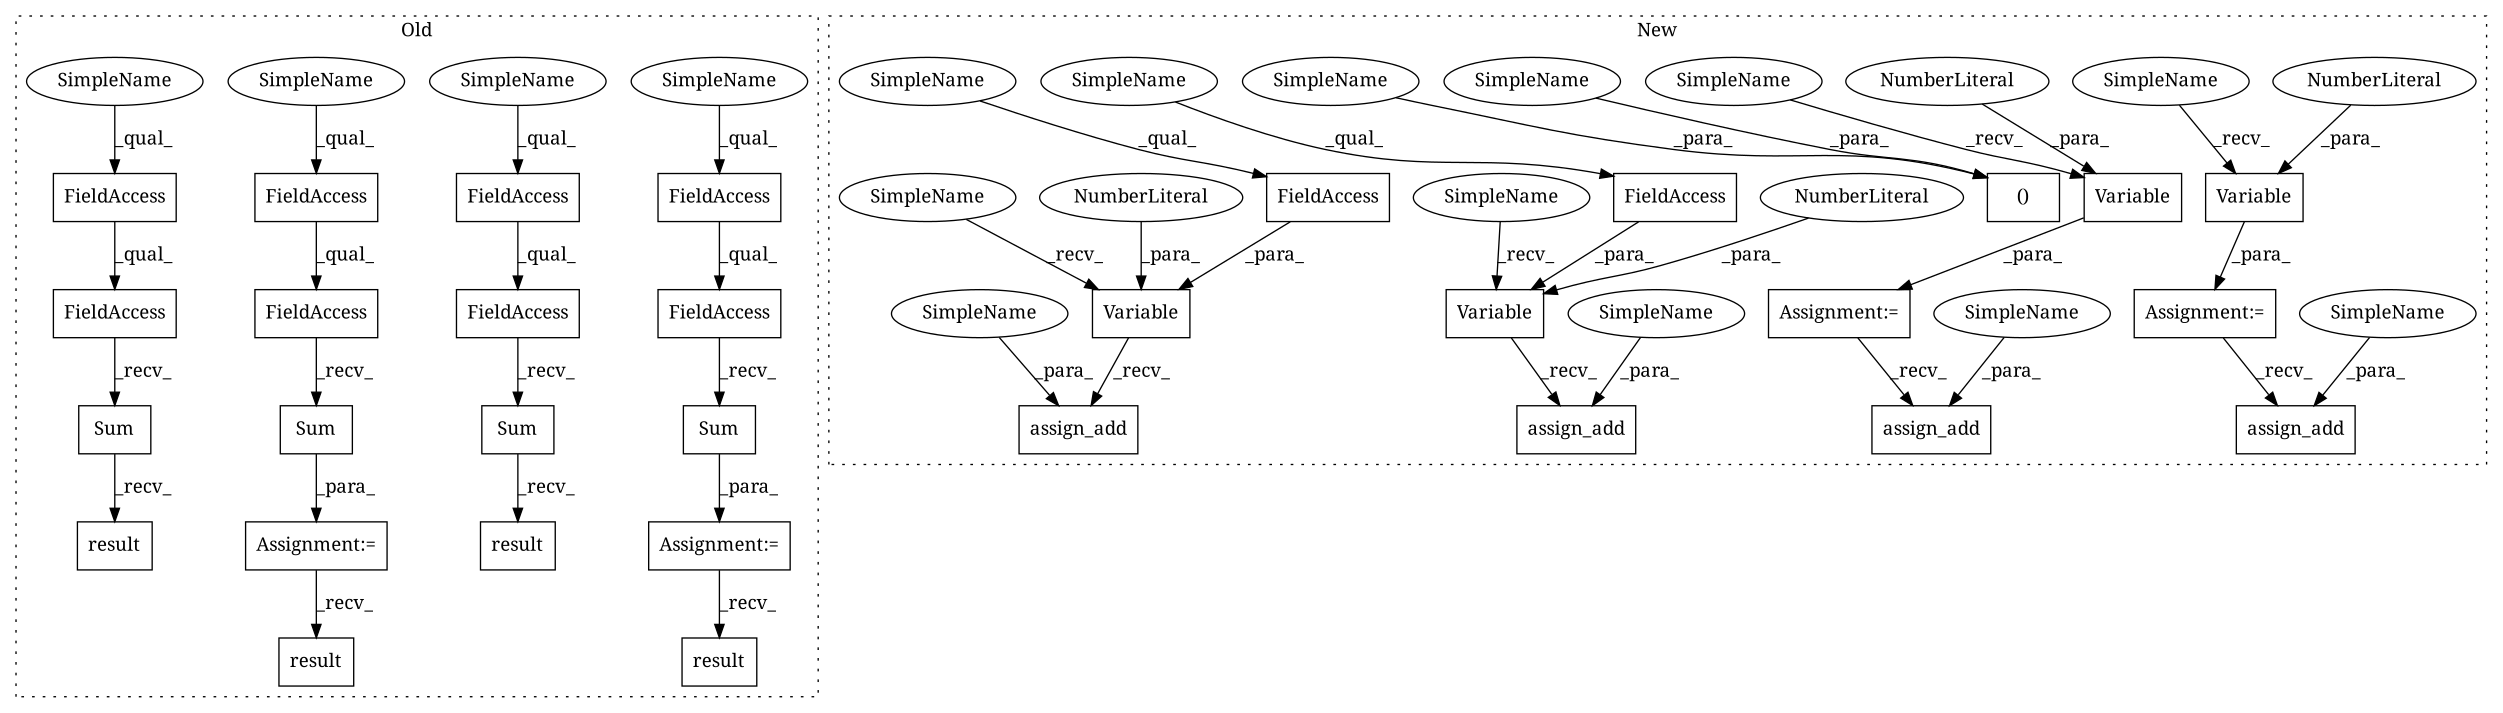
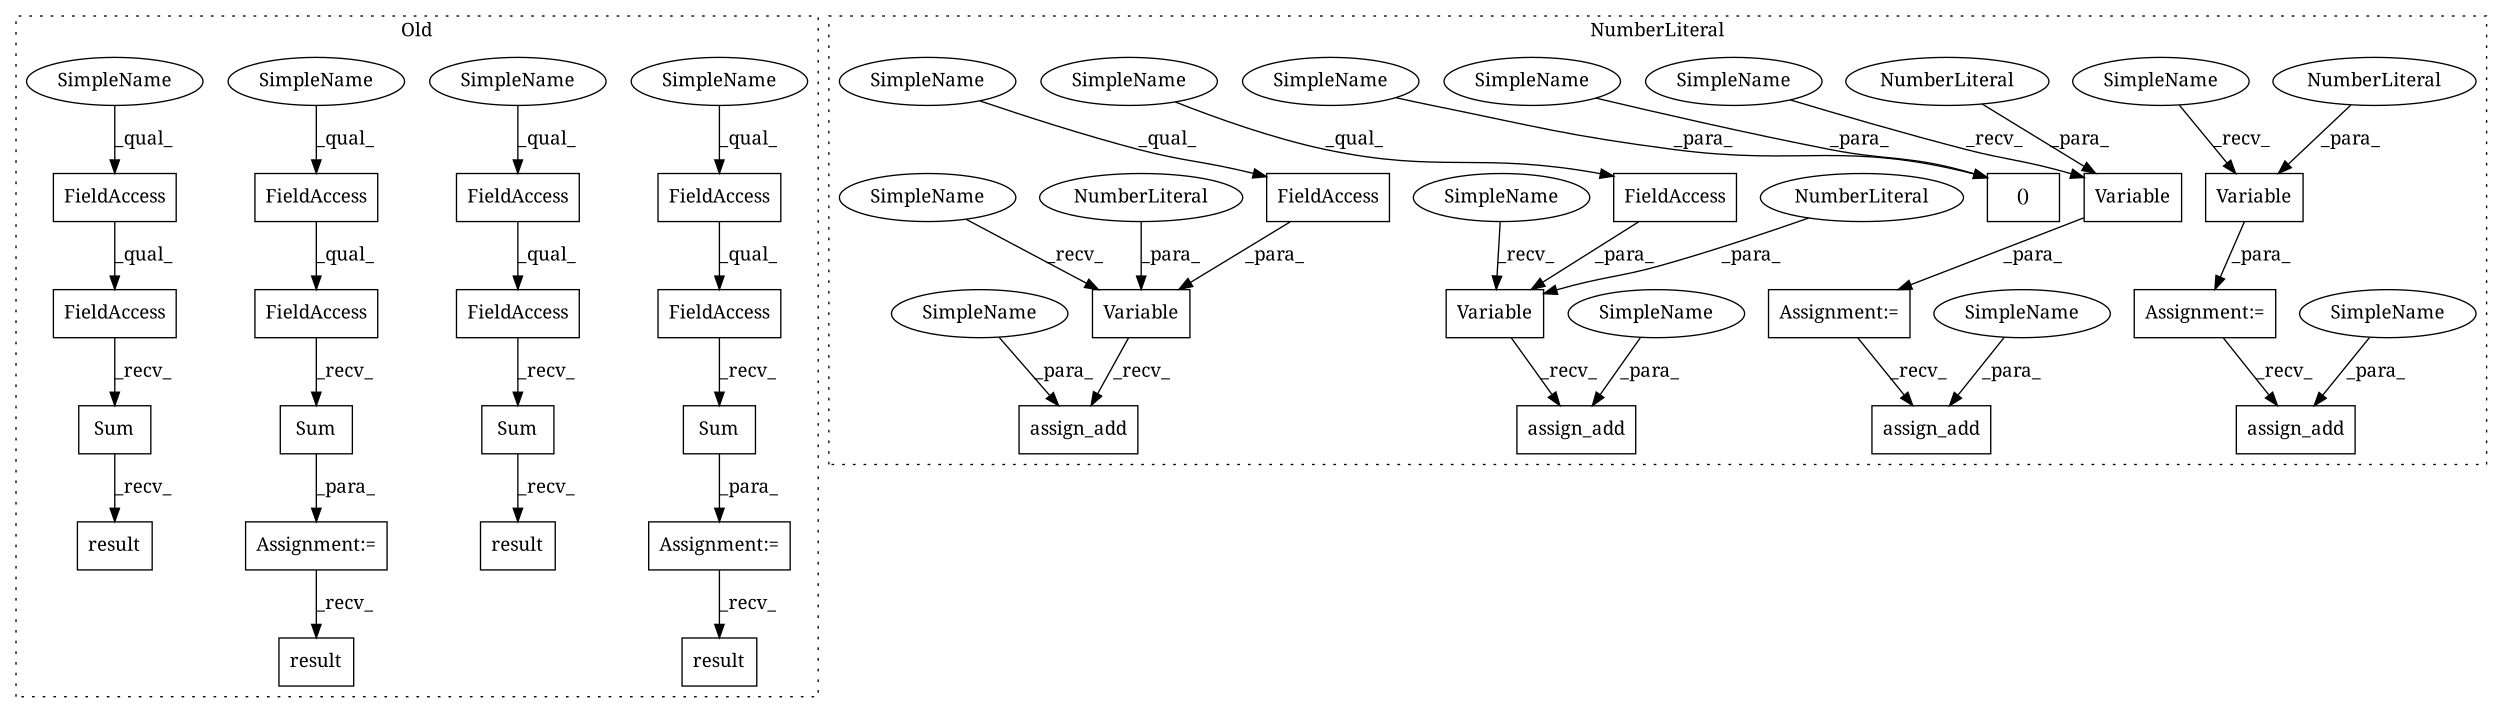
cluster "New": label "New" -> "NumberLiteral"
